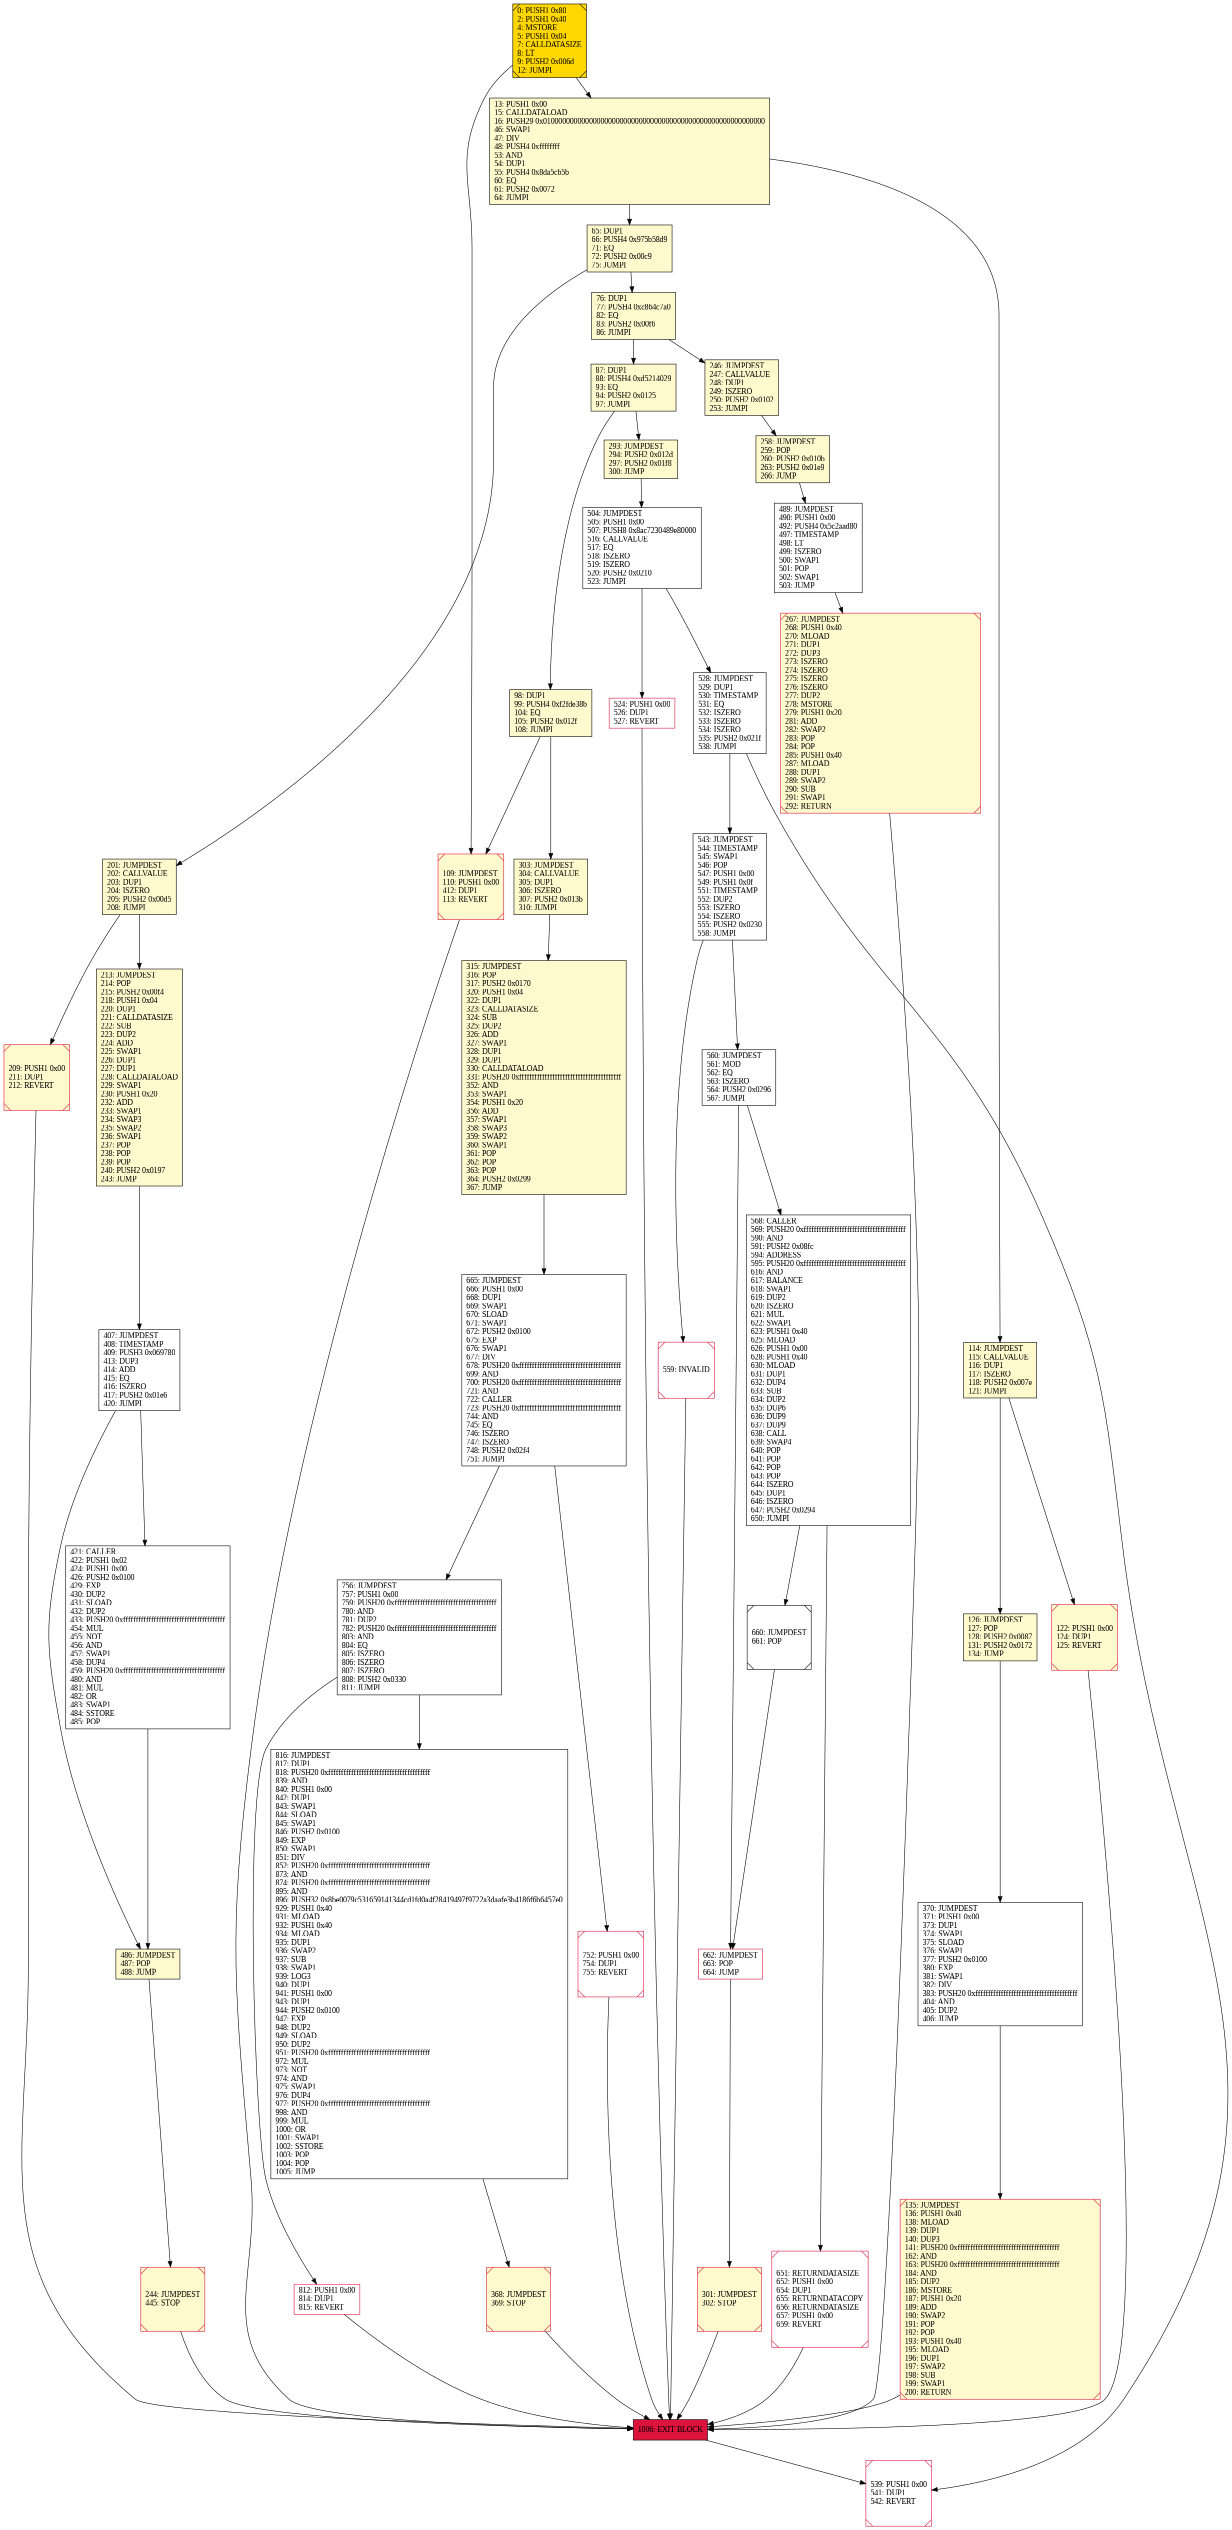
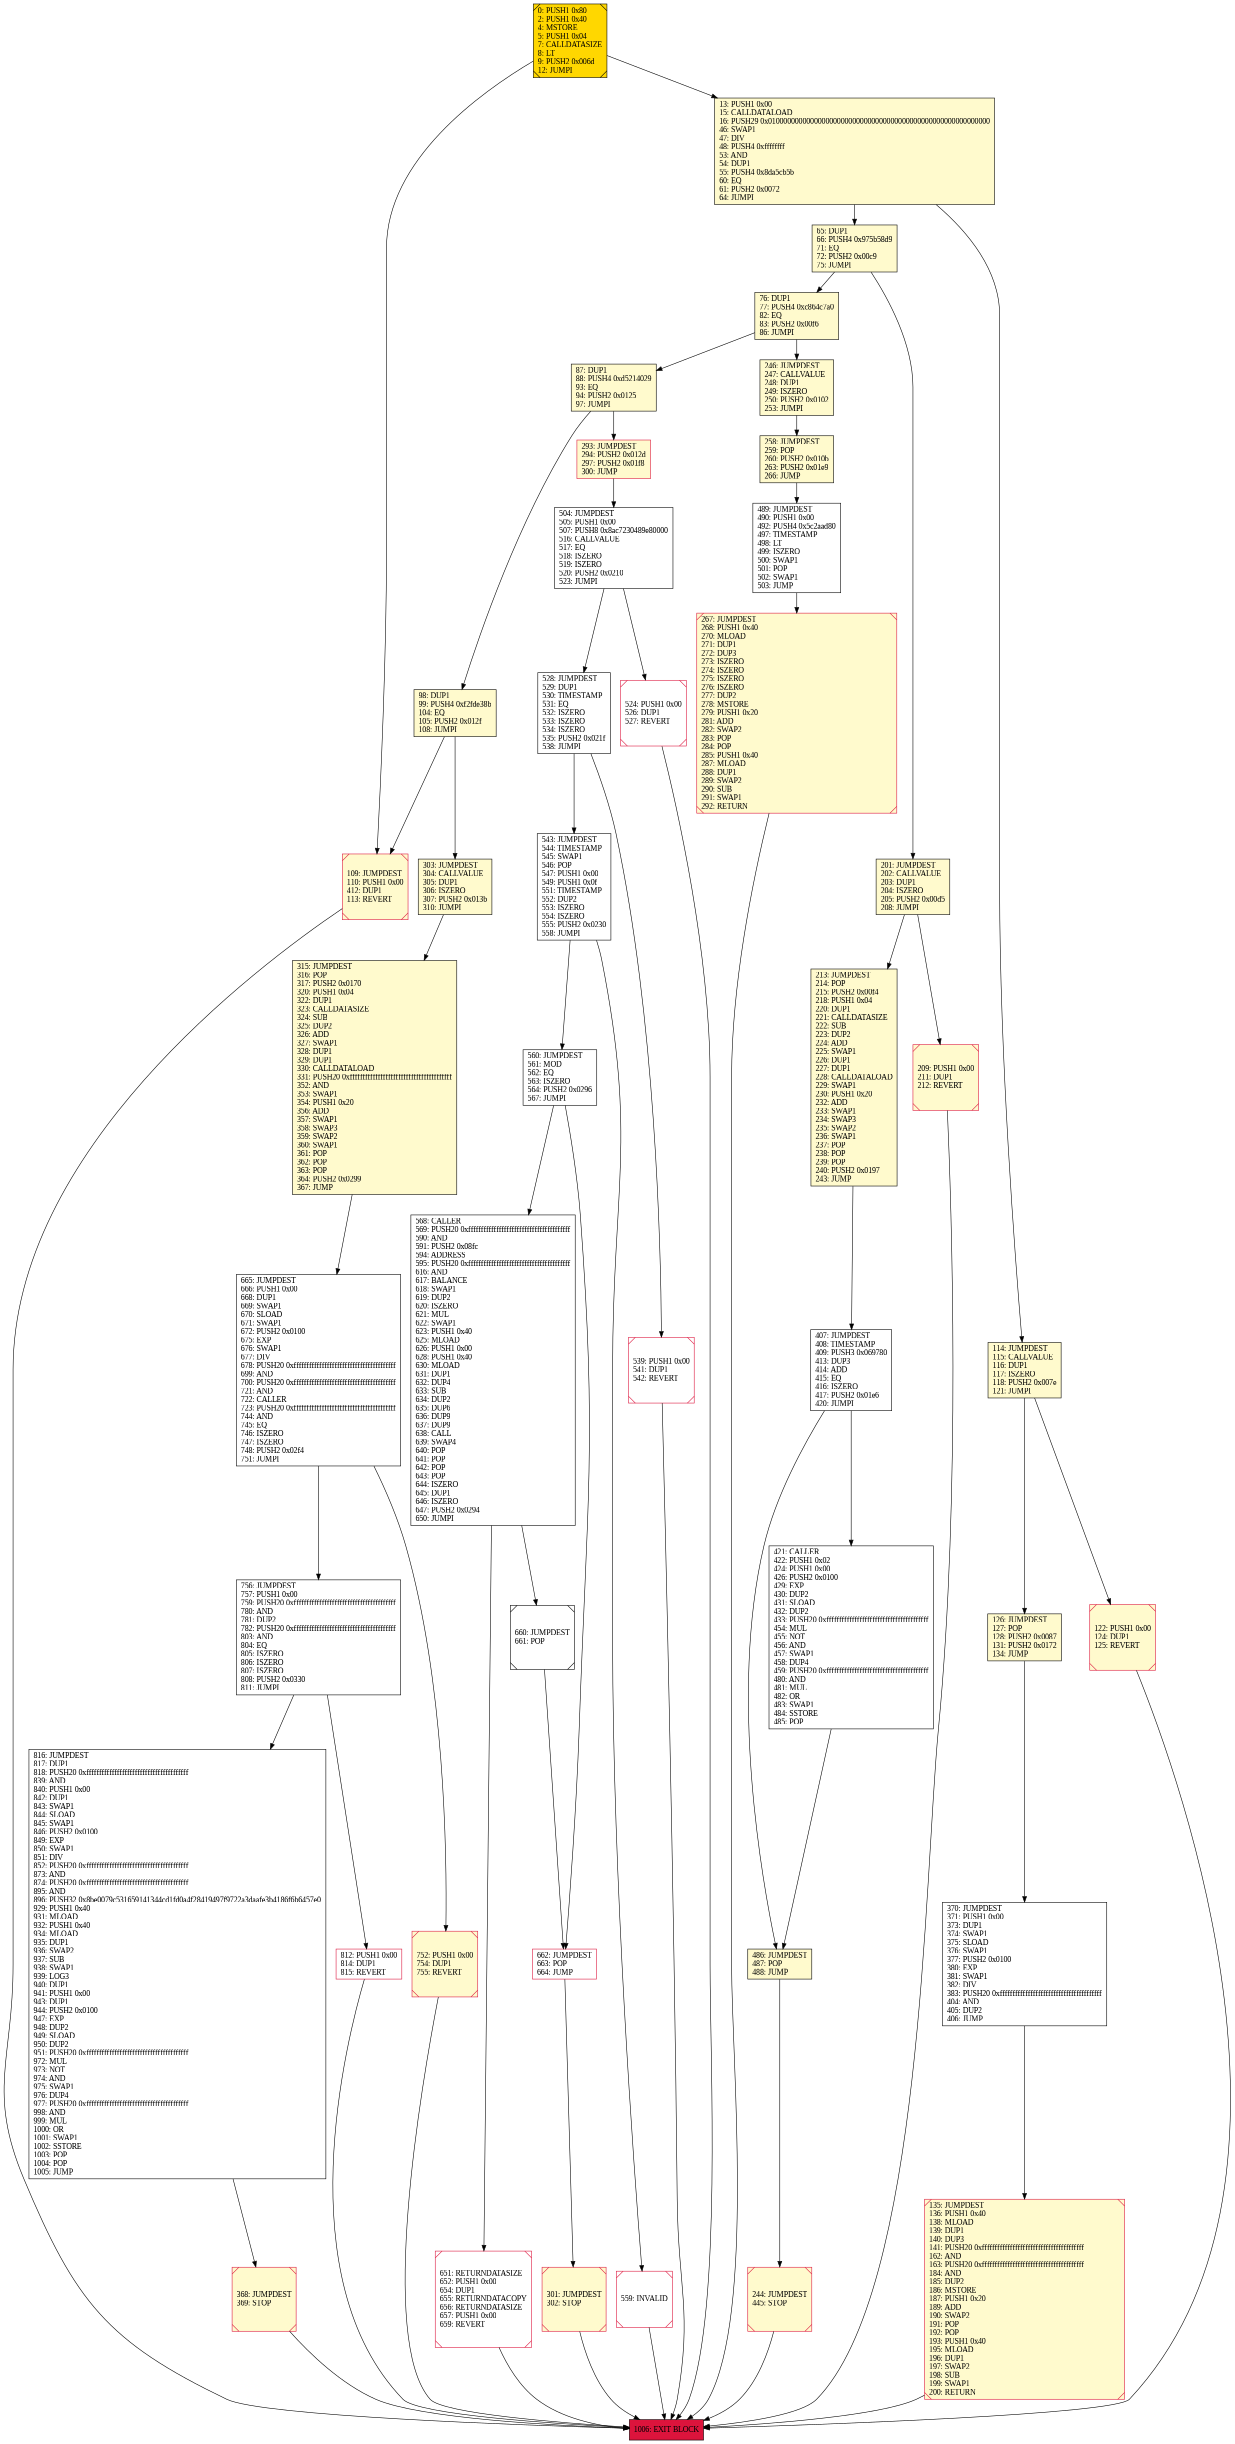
node "293: JUMPDEST 294: PUSH2 0x012d 297: PUSH2 0x01f8 300: JUMP": color black -> crimson
node "524: PUSH1 0x00 526: DUP1 527: REVERT": shape box -> Msquare
node "752: PUSH1 0x00 754: DUP1 755: REVERT": fillcolor white -> lemonchiffon
edge "1006: EXIT BLOCK" -> "539: PUSH1 0x00 541: DUP1 542: REVERT": reversed
